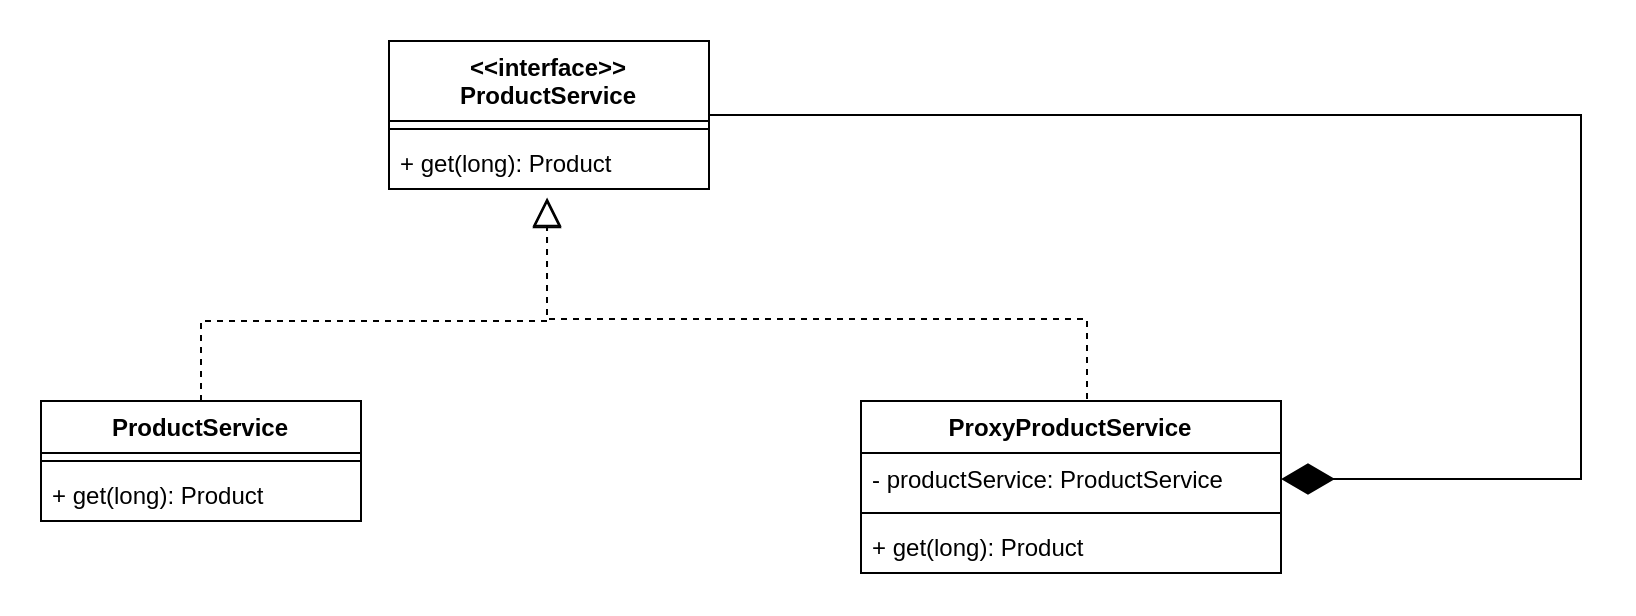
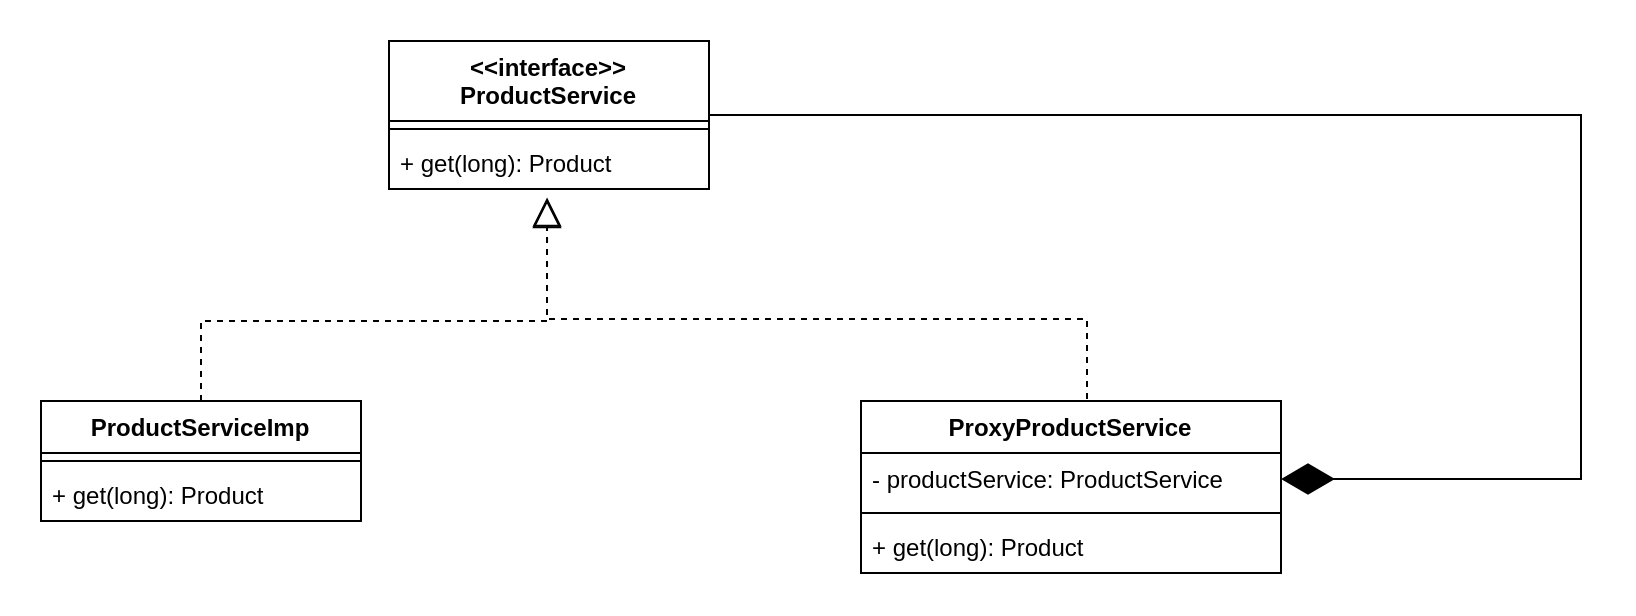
node "ProductService": label "ProductService" -> "ProductServiceImp"
